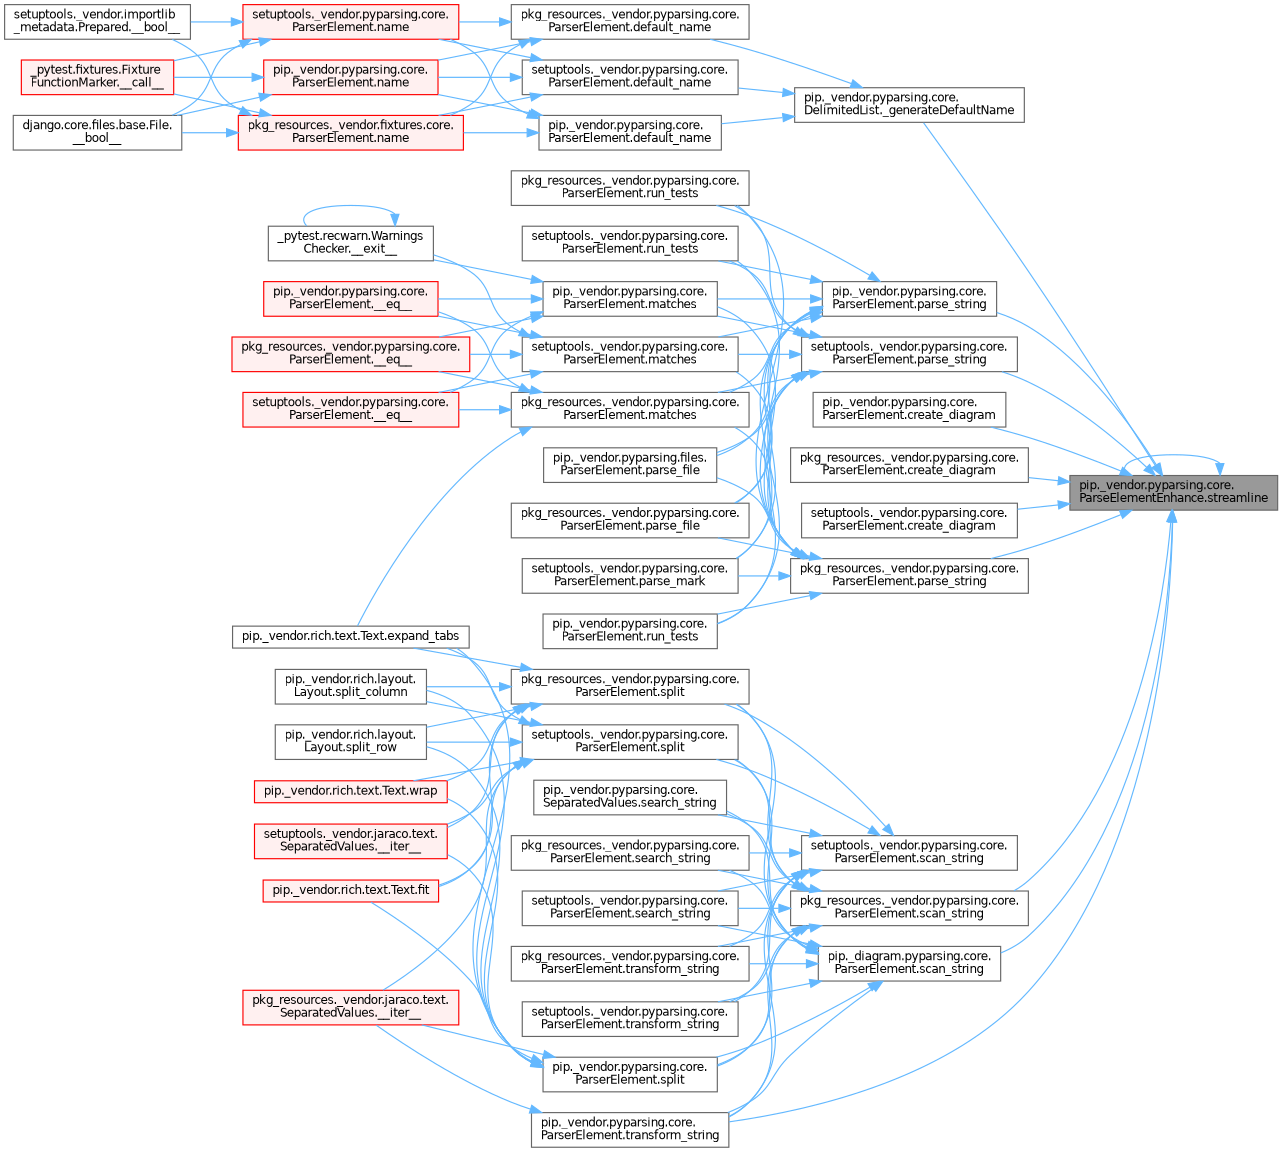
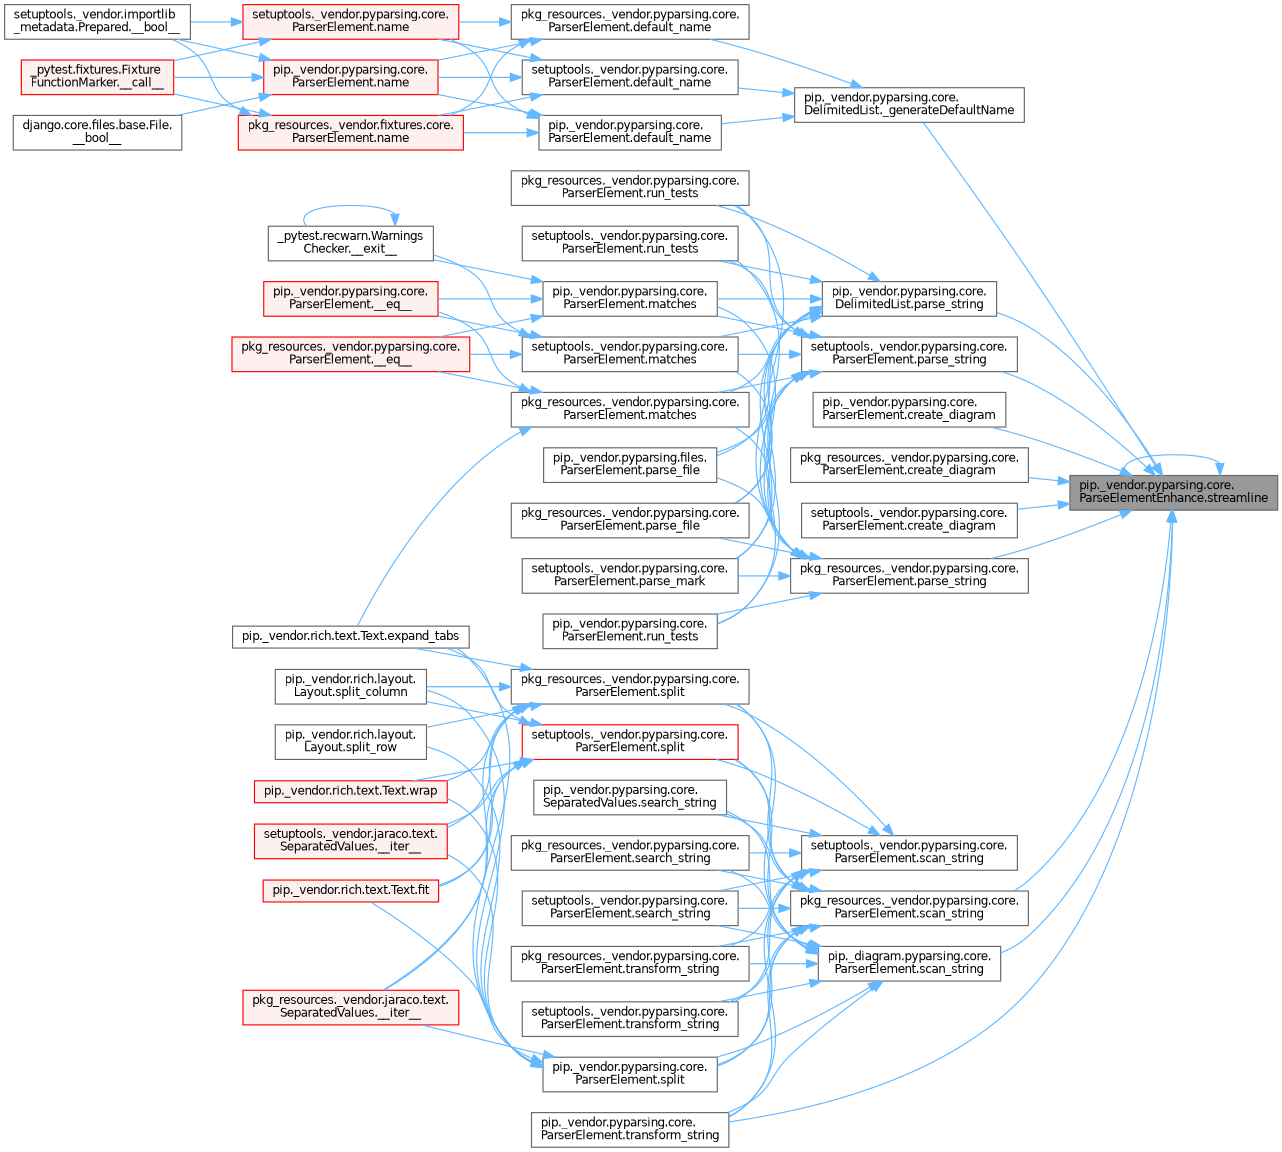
edge "setuptools._vendor.importlib _metadata.Prepared.__bool__" -> "pip._vendor.pyparsing.core. ParserElement.name": added
edge "django.core.files.base.File. __bool__" -> "setuptools._vendor.pyparsing.core. ParserElement.name": removed
edge "django.core.files.base.File. __bool__" -> "pkg_resources._vendor.fixtures.core. ParserElement.name": removed
node "pip._vendor.pyparsing.core. ParserElement.parse_string": label "pip._vendor.pyparsing.core. ParserElement.parse_string" -> "pip._vendor.pyparsing.core. DelimitedList.parse_string"
node "setuptools._vendor.pyparsing.core. ParserElement.__eq__": removed
edge "pip._vendor.rich.layout. Layout.split_row" -> "setuptools._vendor.pyparsing.core. ParserElement.split": removed
node "setuptools._vendor.pyparsing.core. ParserElement.split": color grey40 -> red
edge "pkg_resources._vendor.jaraco.text. SeparatedValues.__iter__" -> "pip._vendor.pyparsing.core. ParserElement.transform_string": now "pkg_resources._vendor.jaraco.text. SeparatedValues.__iter__" -> "pkg_resources._vendor.pyparsing.core. ParserElement.split"
